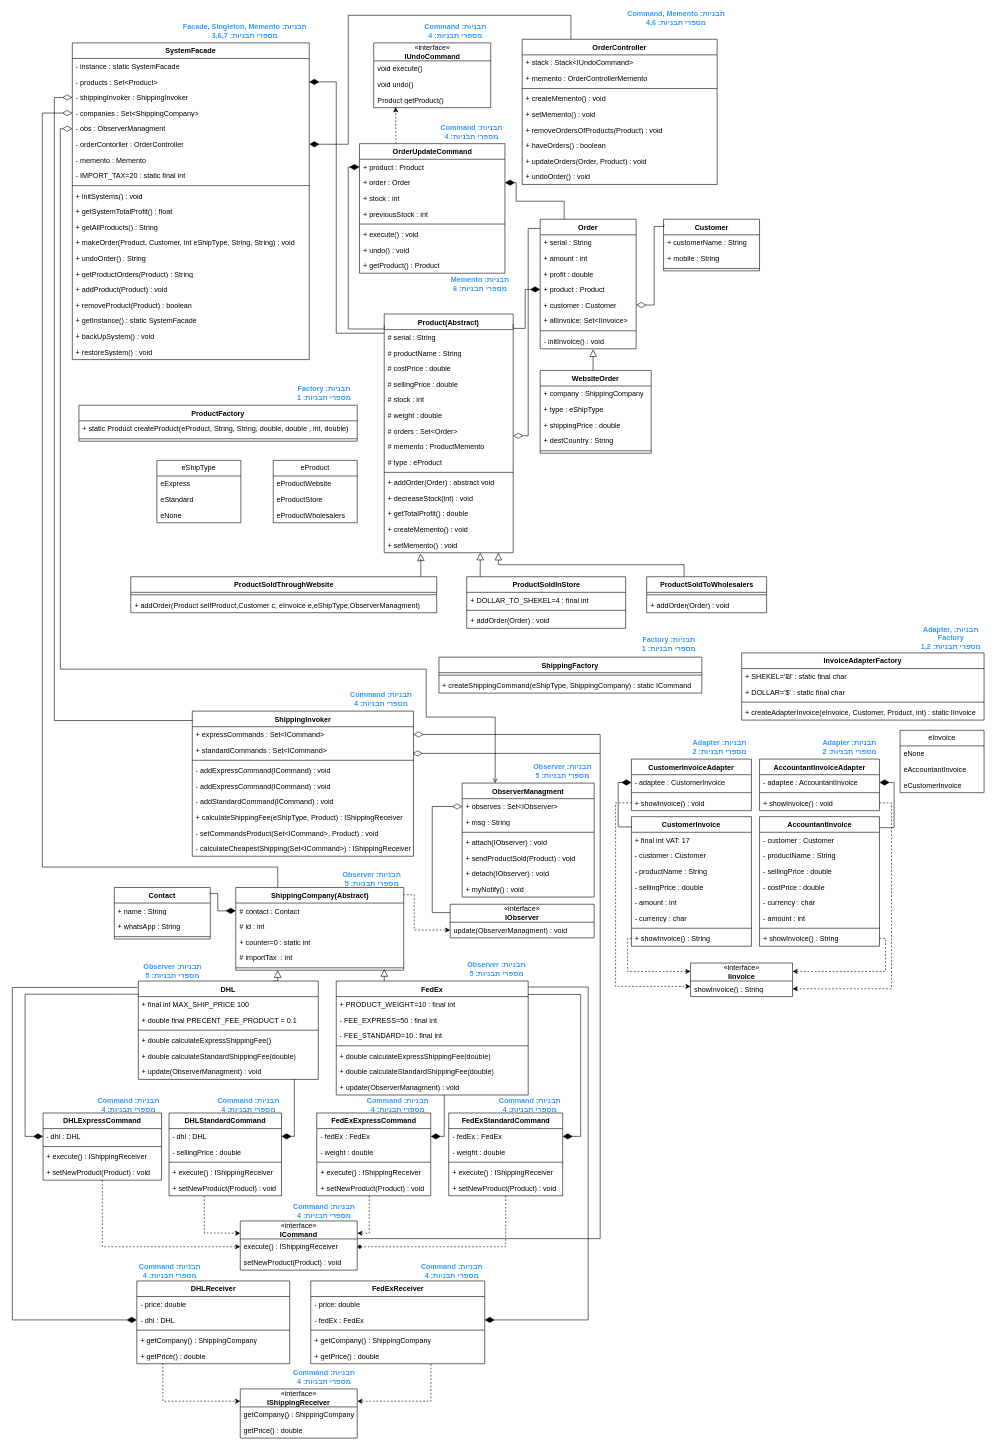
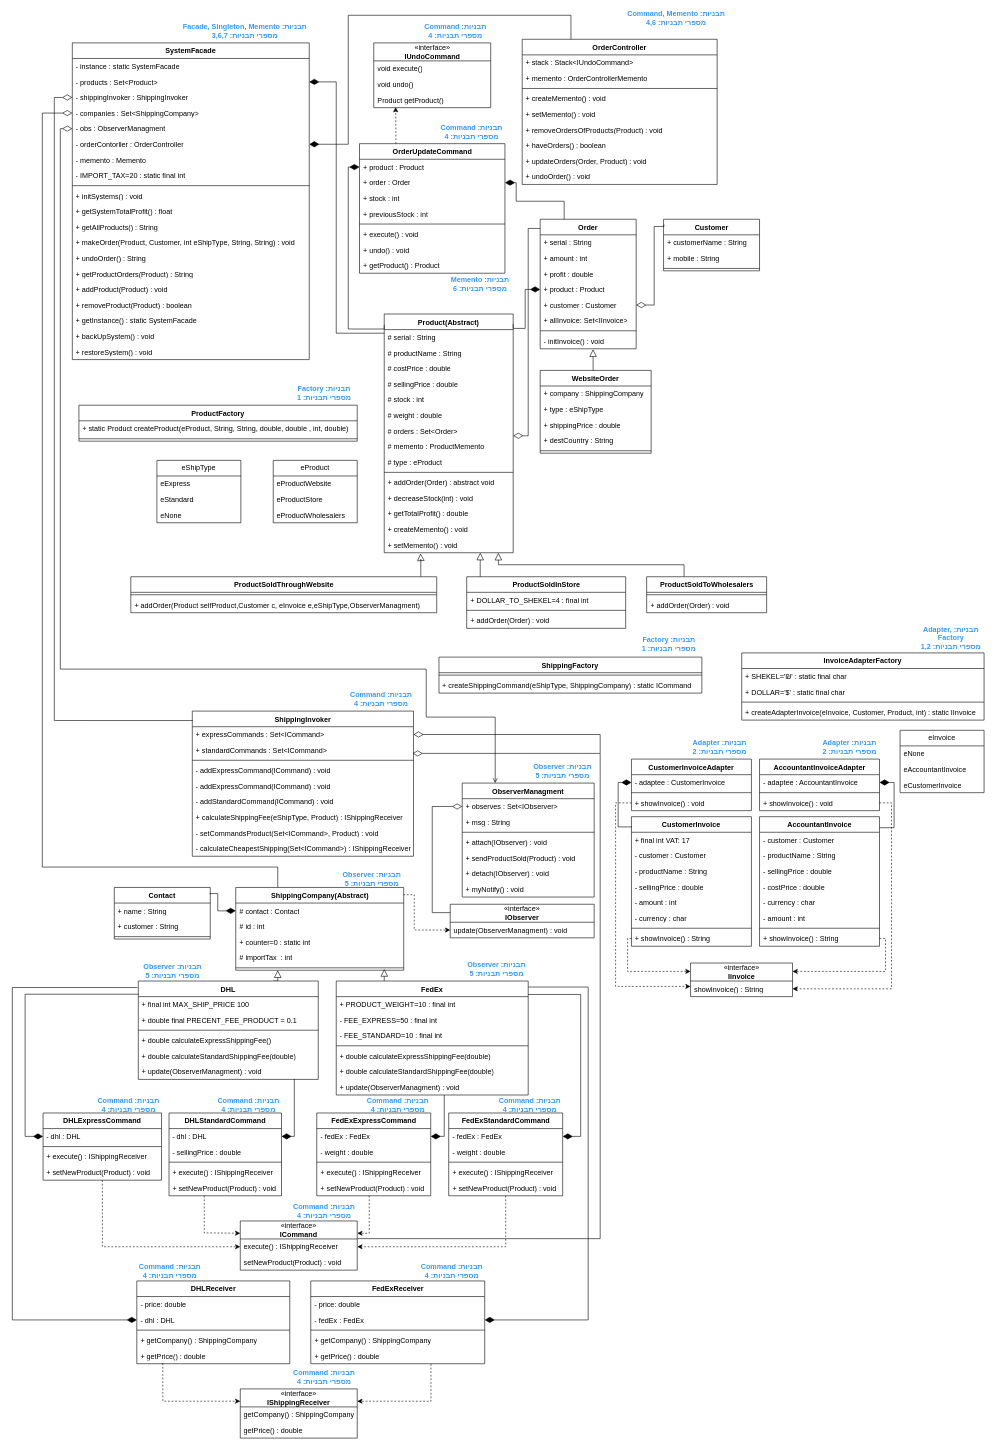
node "+ whatsApp : String": label "+ whatsApp : String" -> "+ customer : String"
edge "FedExStandardCommand" -> "execute() : IShippingReceiver": arrowhead diamond -> classic
